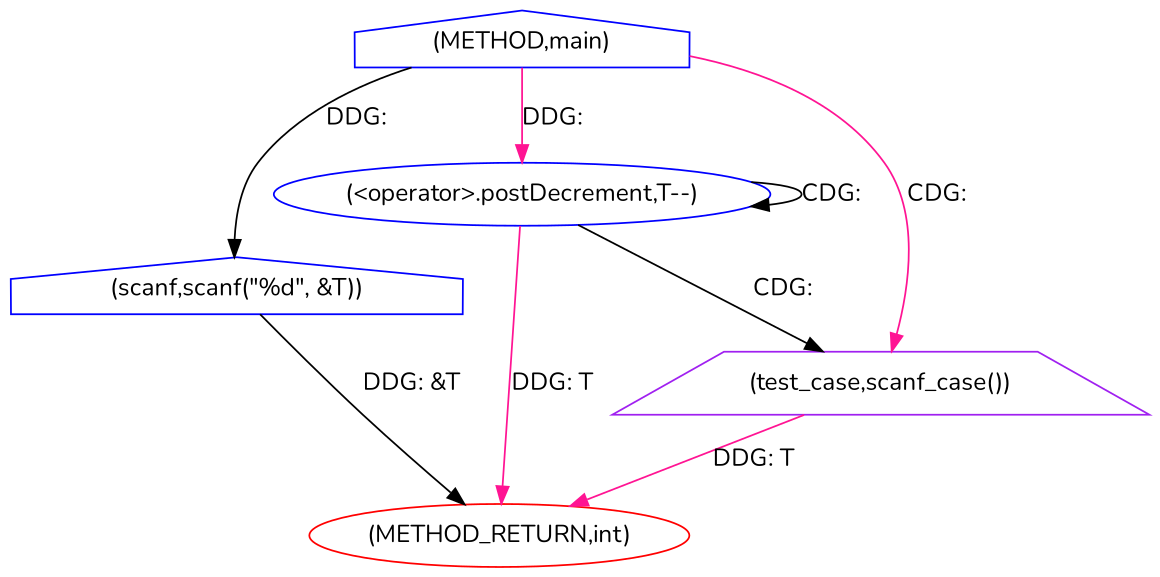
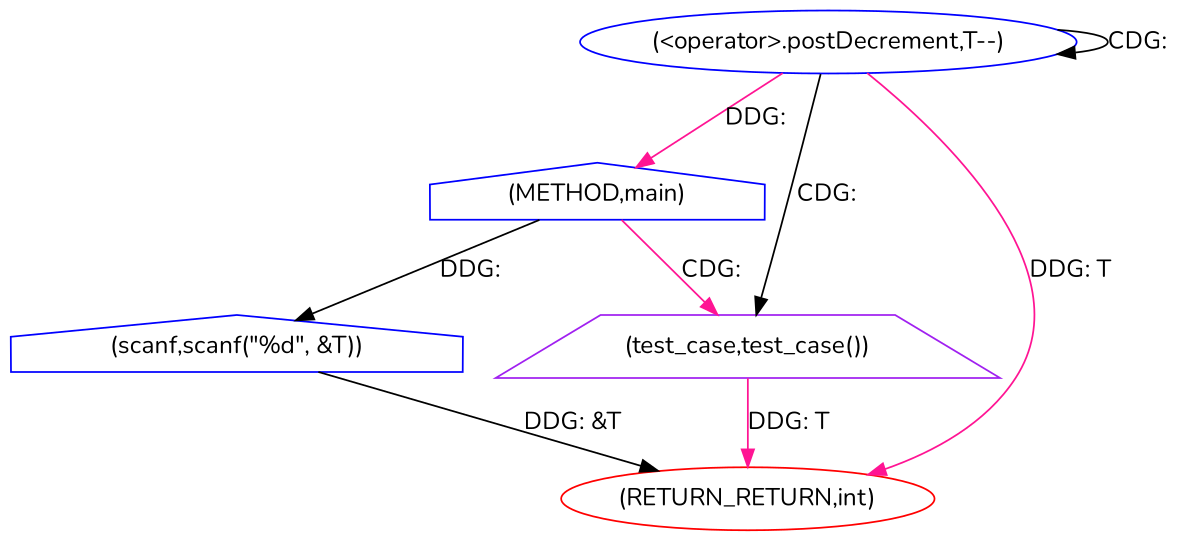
edge "(METHOD,main)" -> "(<operator>.postDecrement,T--)": reversed
node "(test_case,scanf_case())": label "(test_case,scanf_case())" -> "(test_case,test_case())"
node "(METHOD_RETURN,int)": label "(METHOD_RETURN,int)" -> "(RETURN_RETURN,int)"
